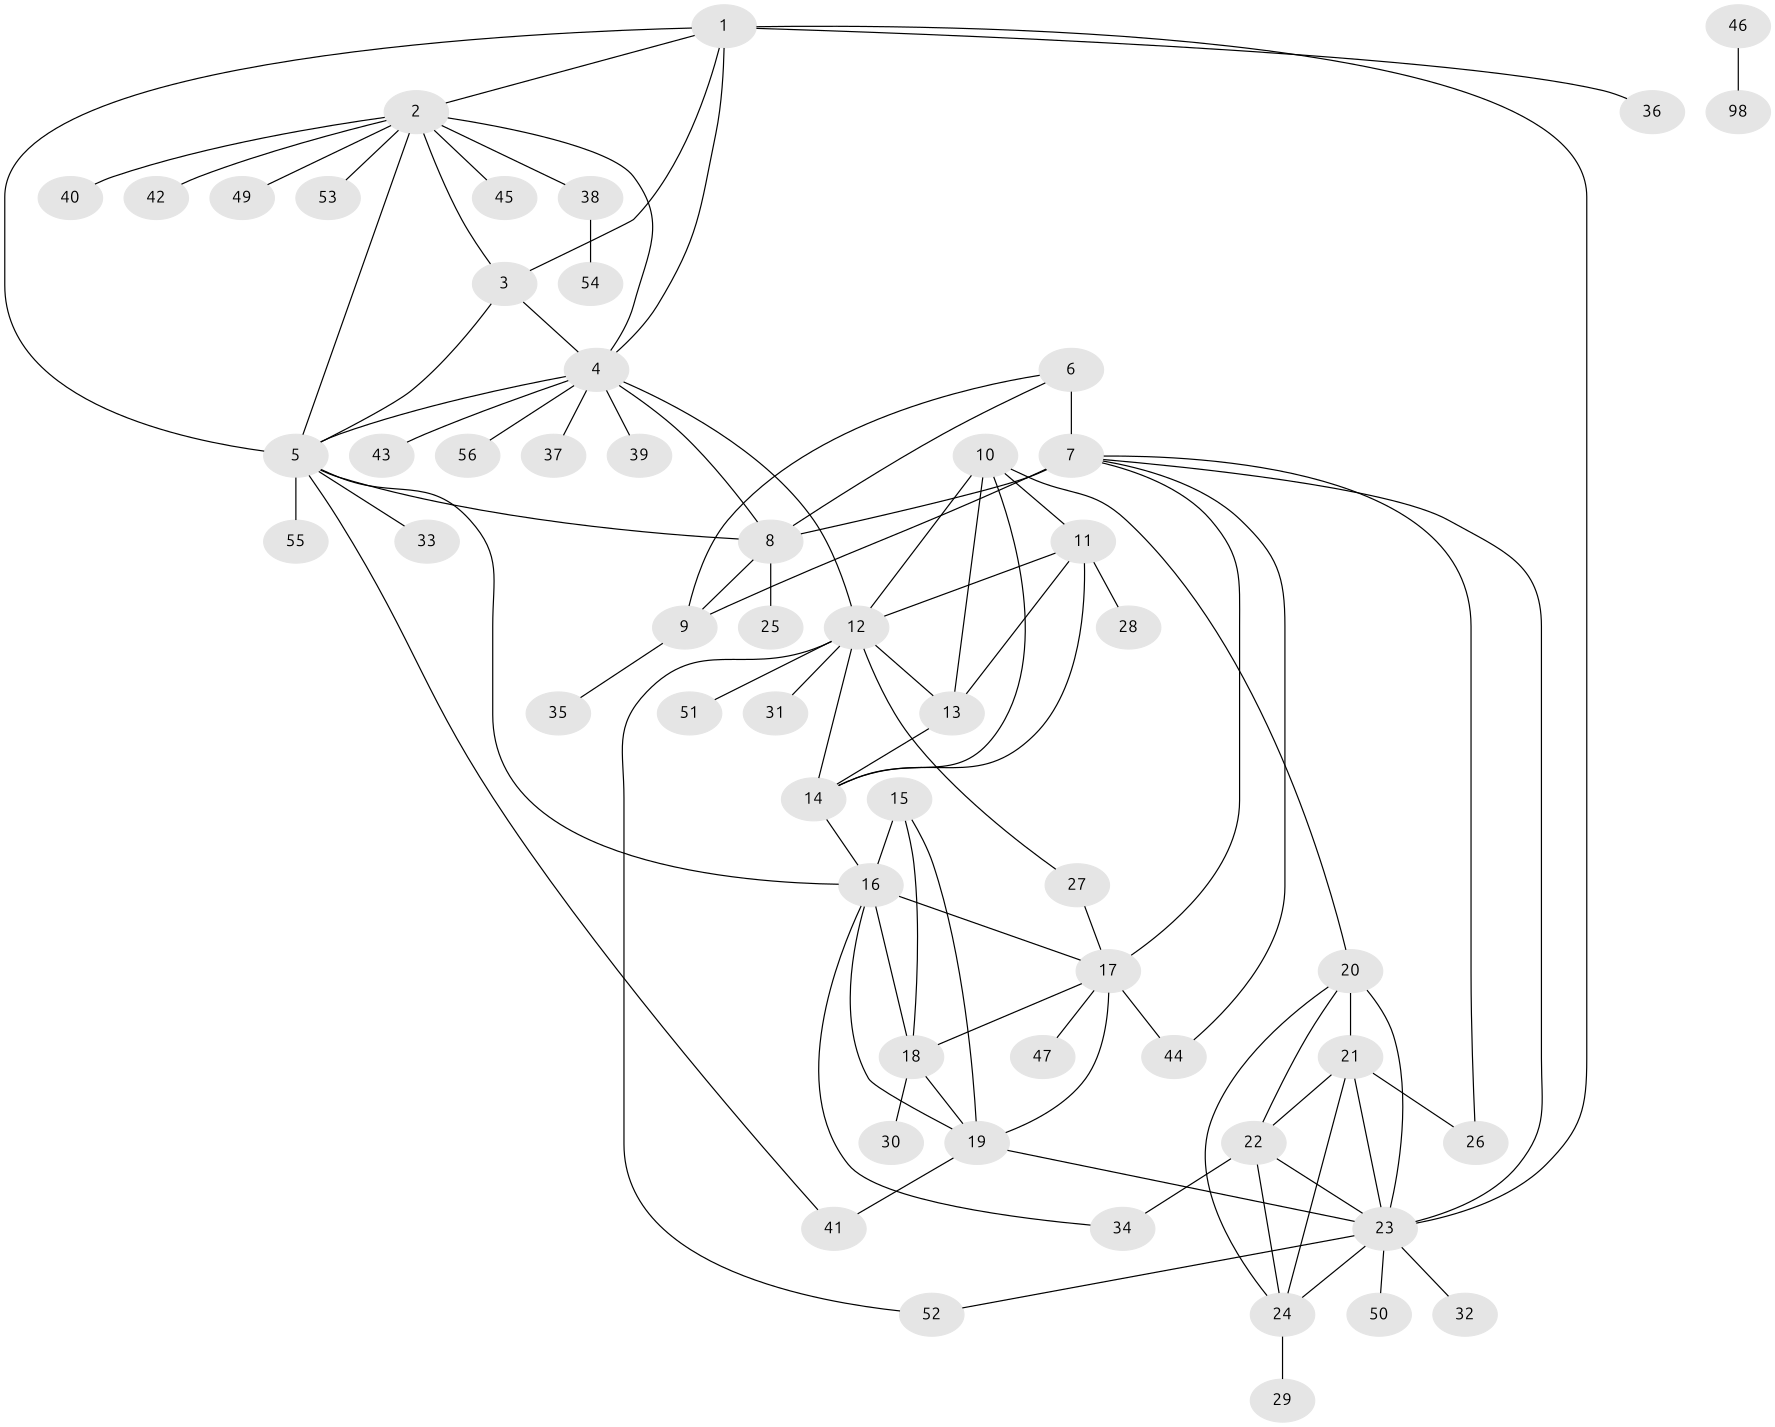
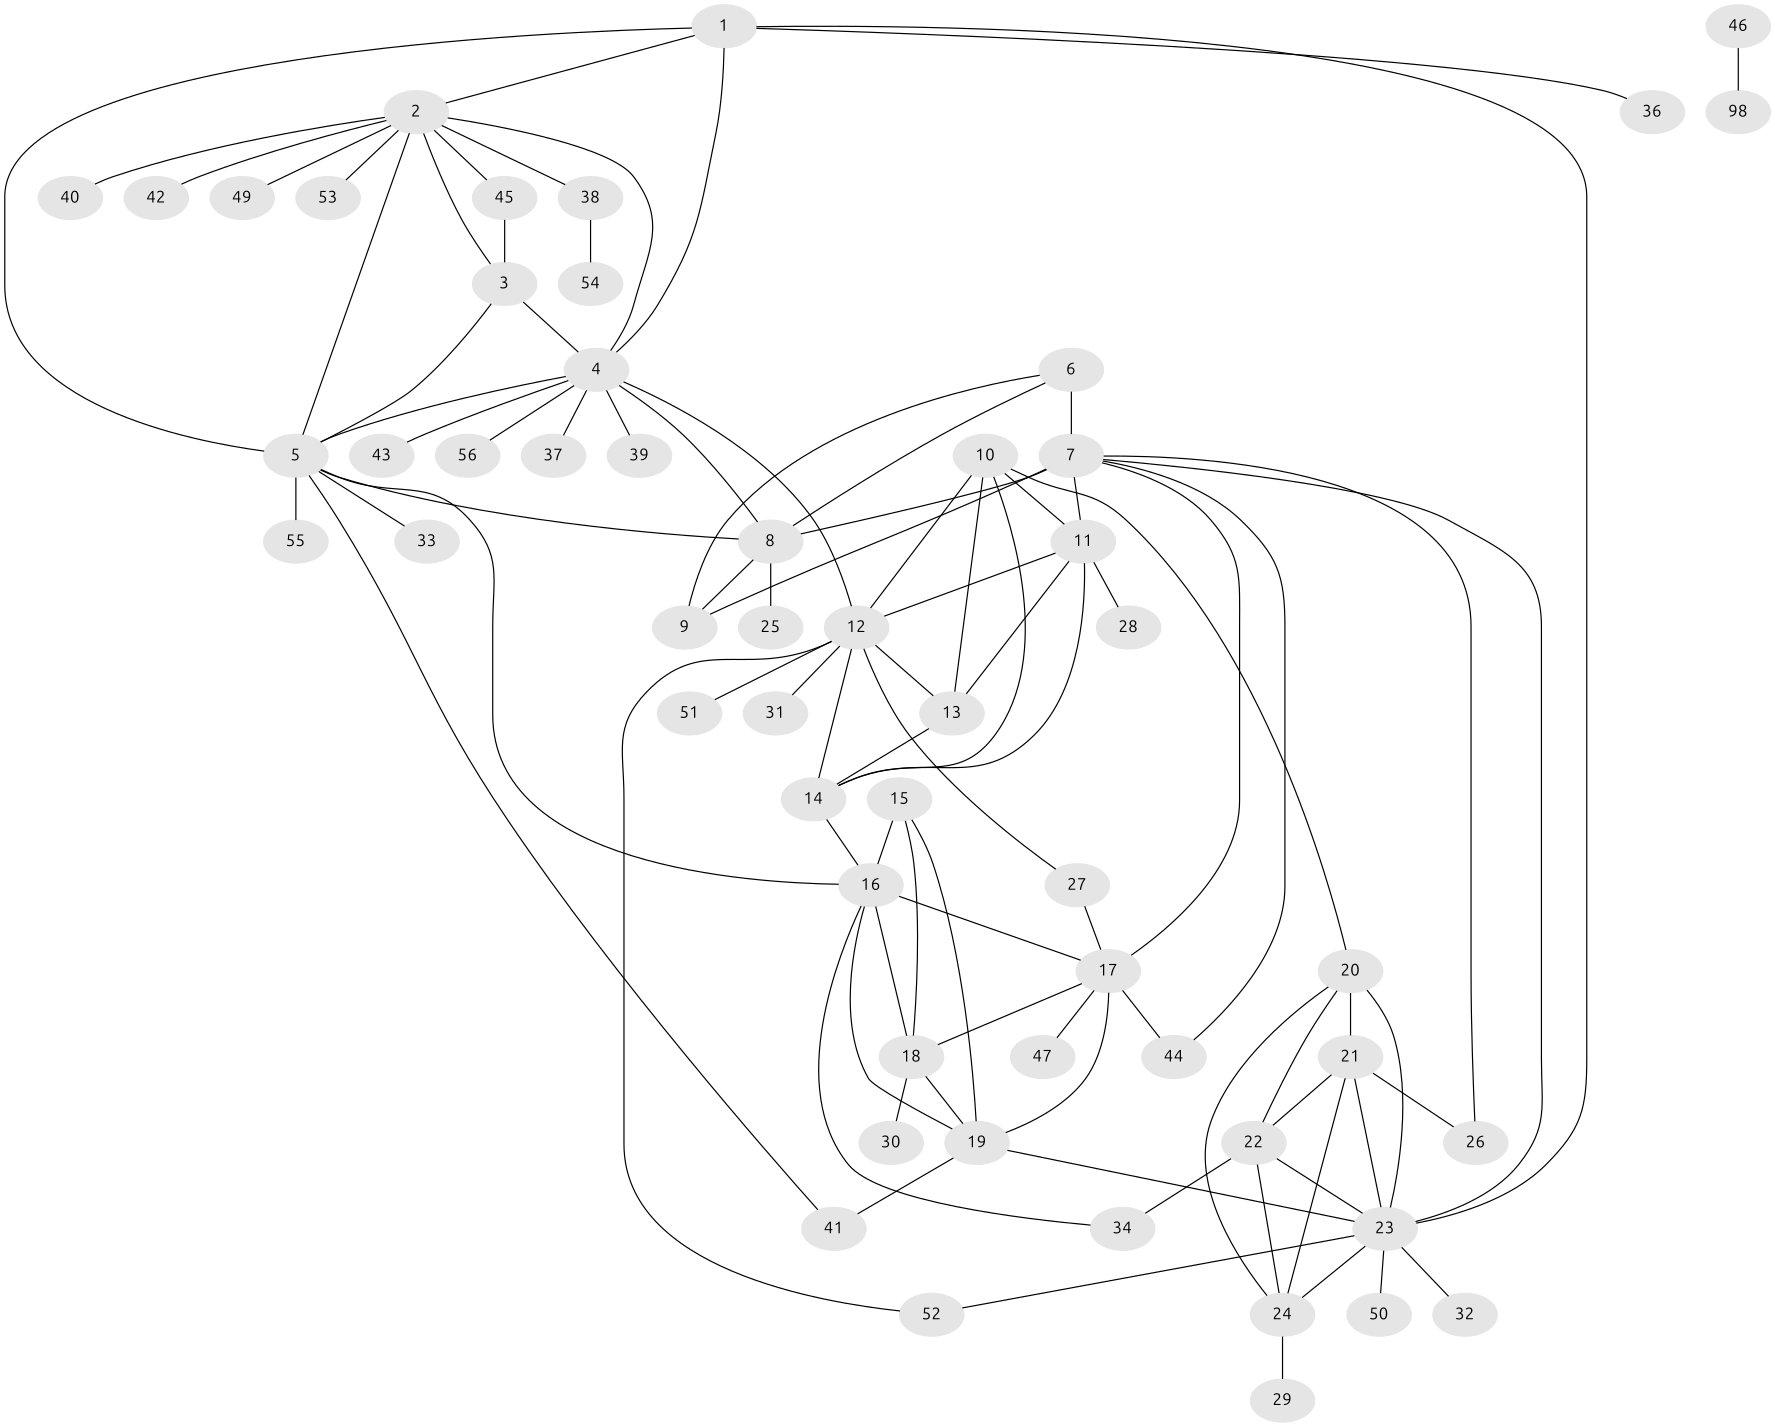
edge "1" -- "3": now "45" -- "3"
edge "7" -- "11": added
node "35": removed
